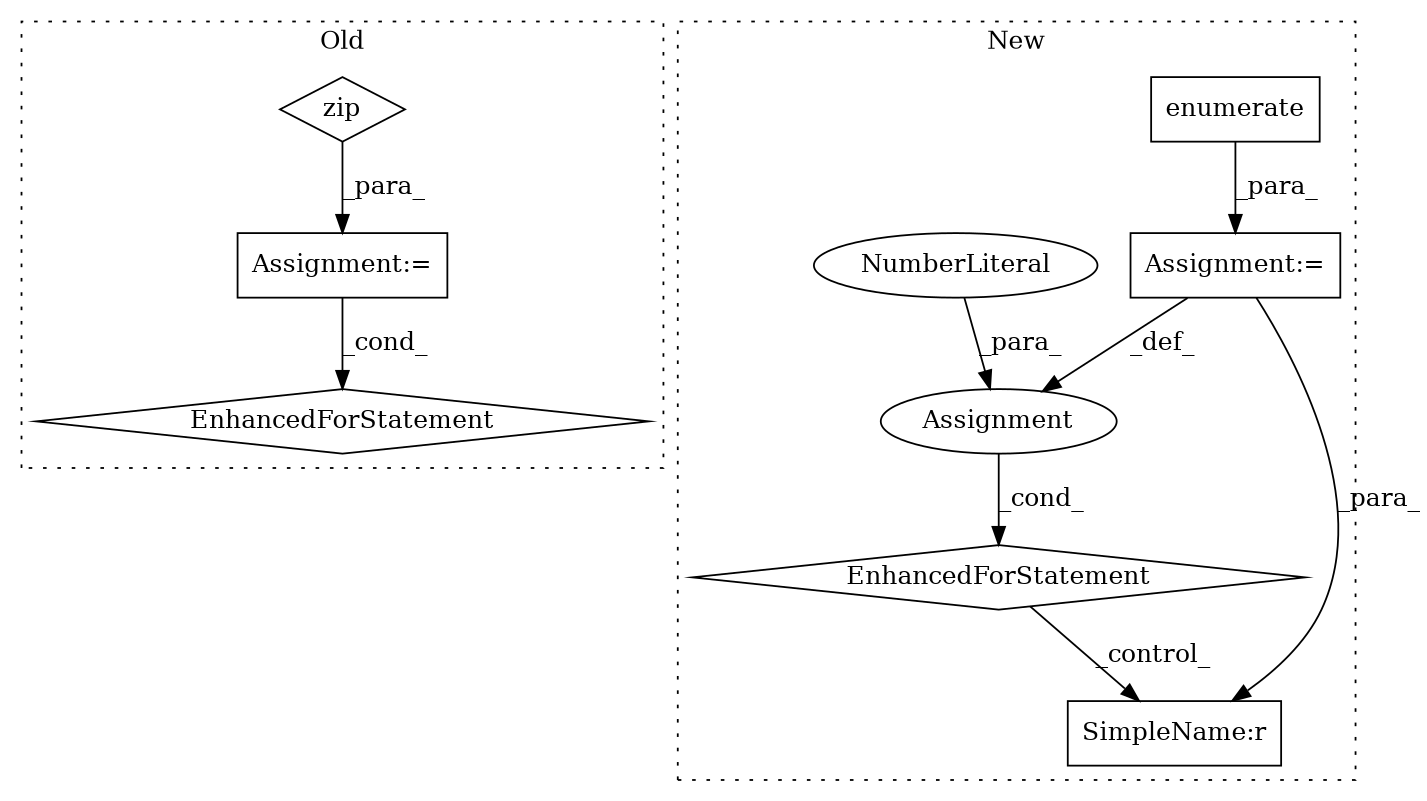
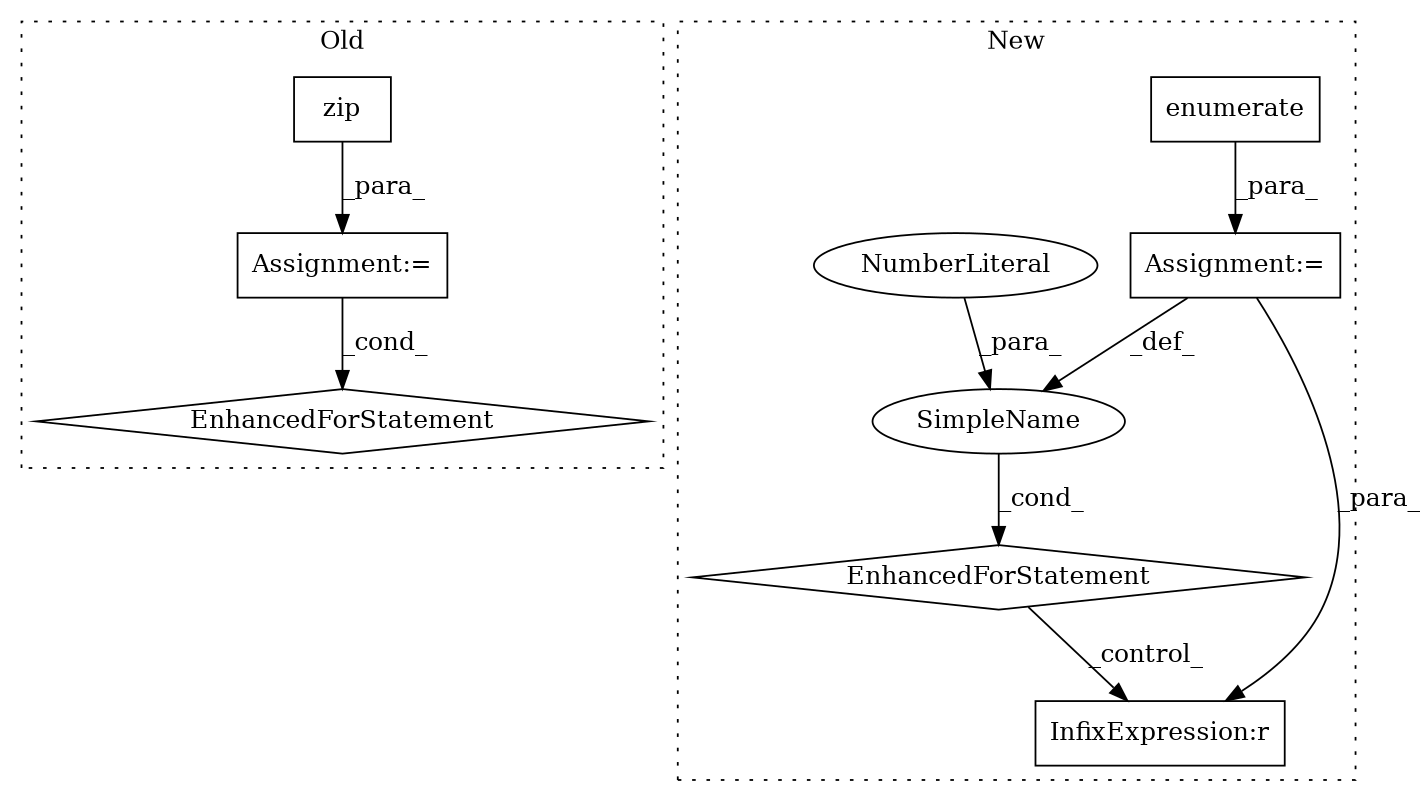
node "zip": shape diamond -> box
node "Assignment": label "Assignment" -> "SimpleName"
node "SimpleName:r": label "SimpleName:r" -> "InfixExpression:r"
